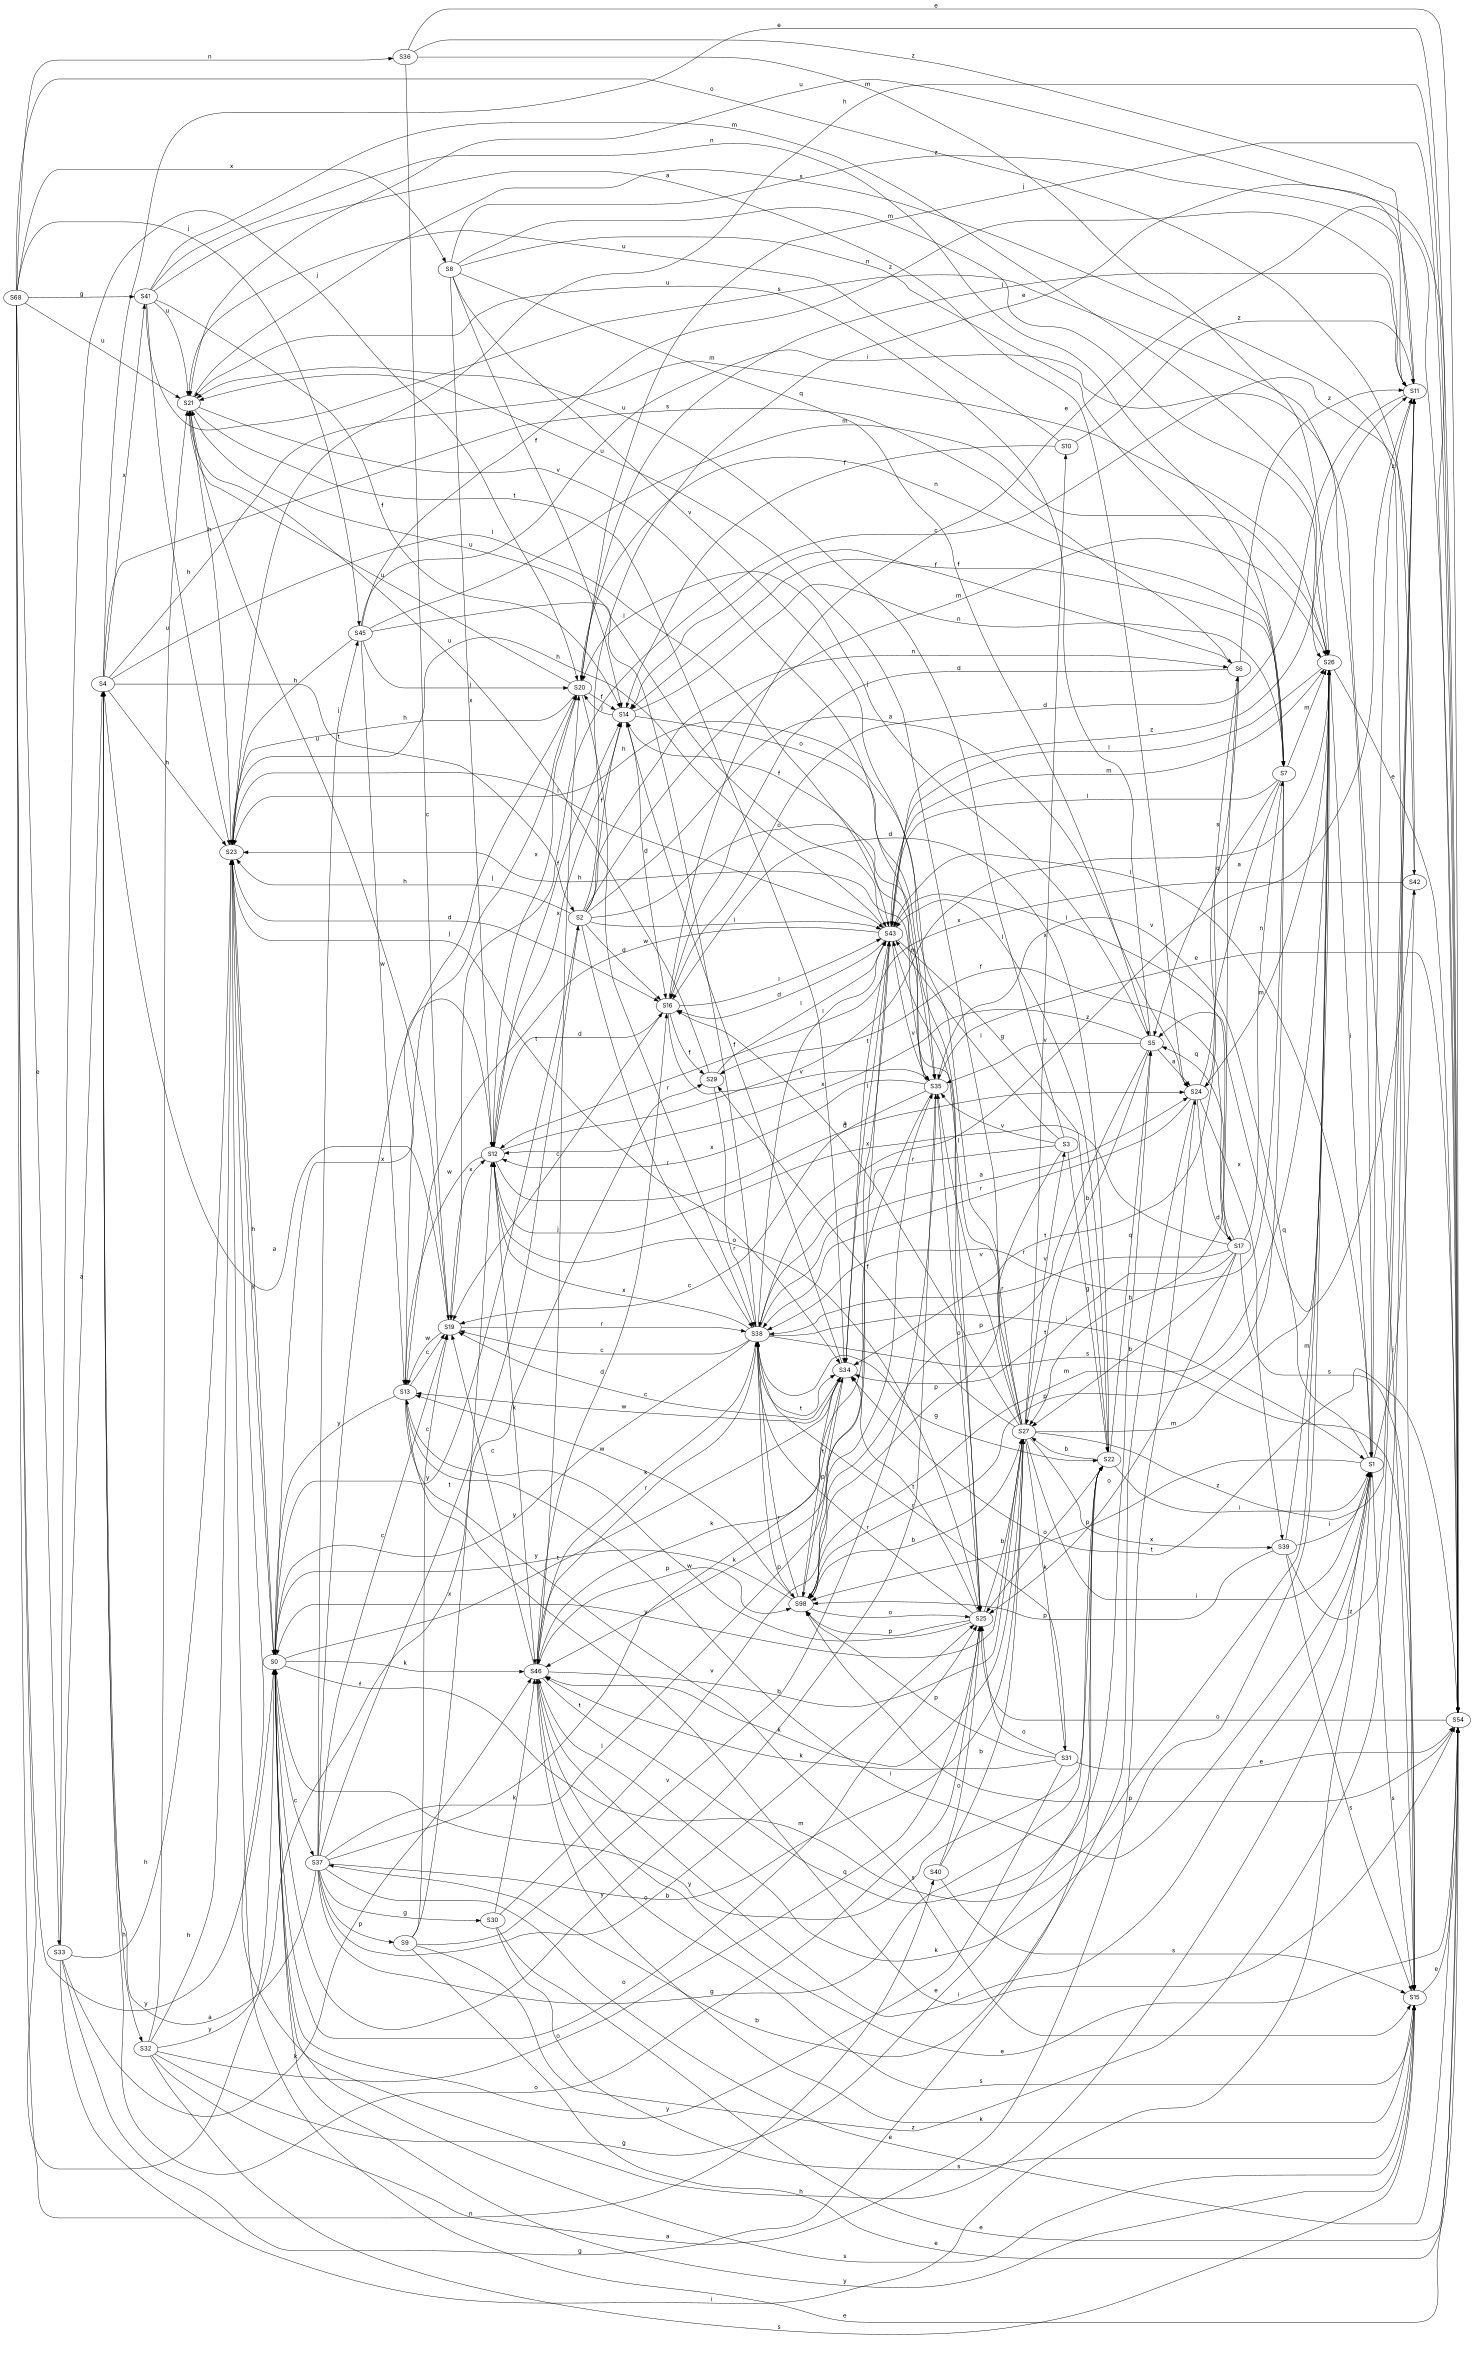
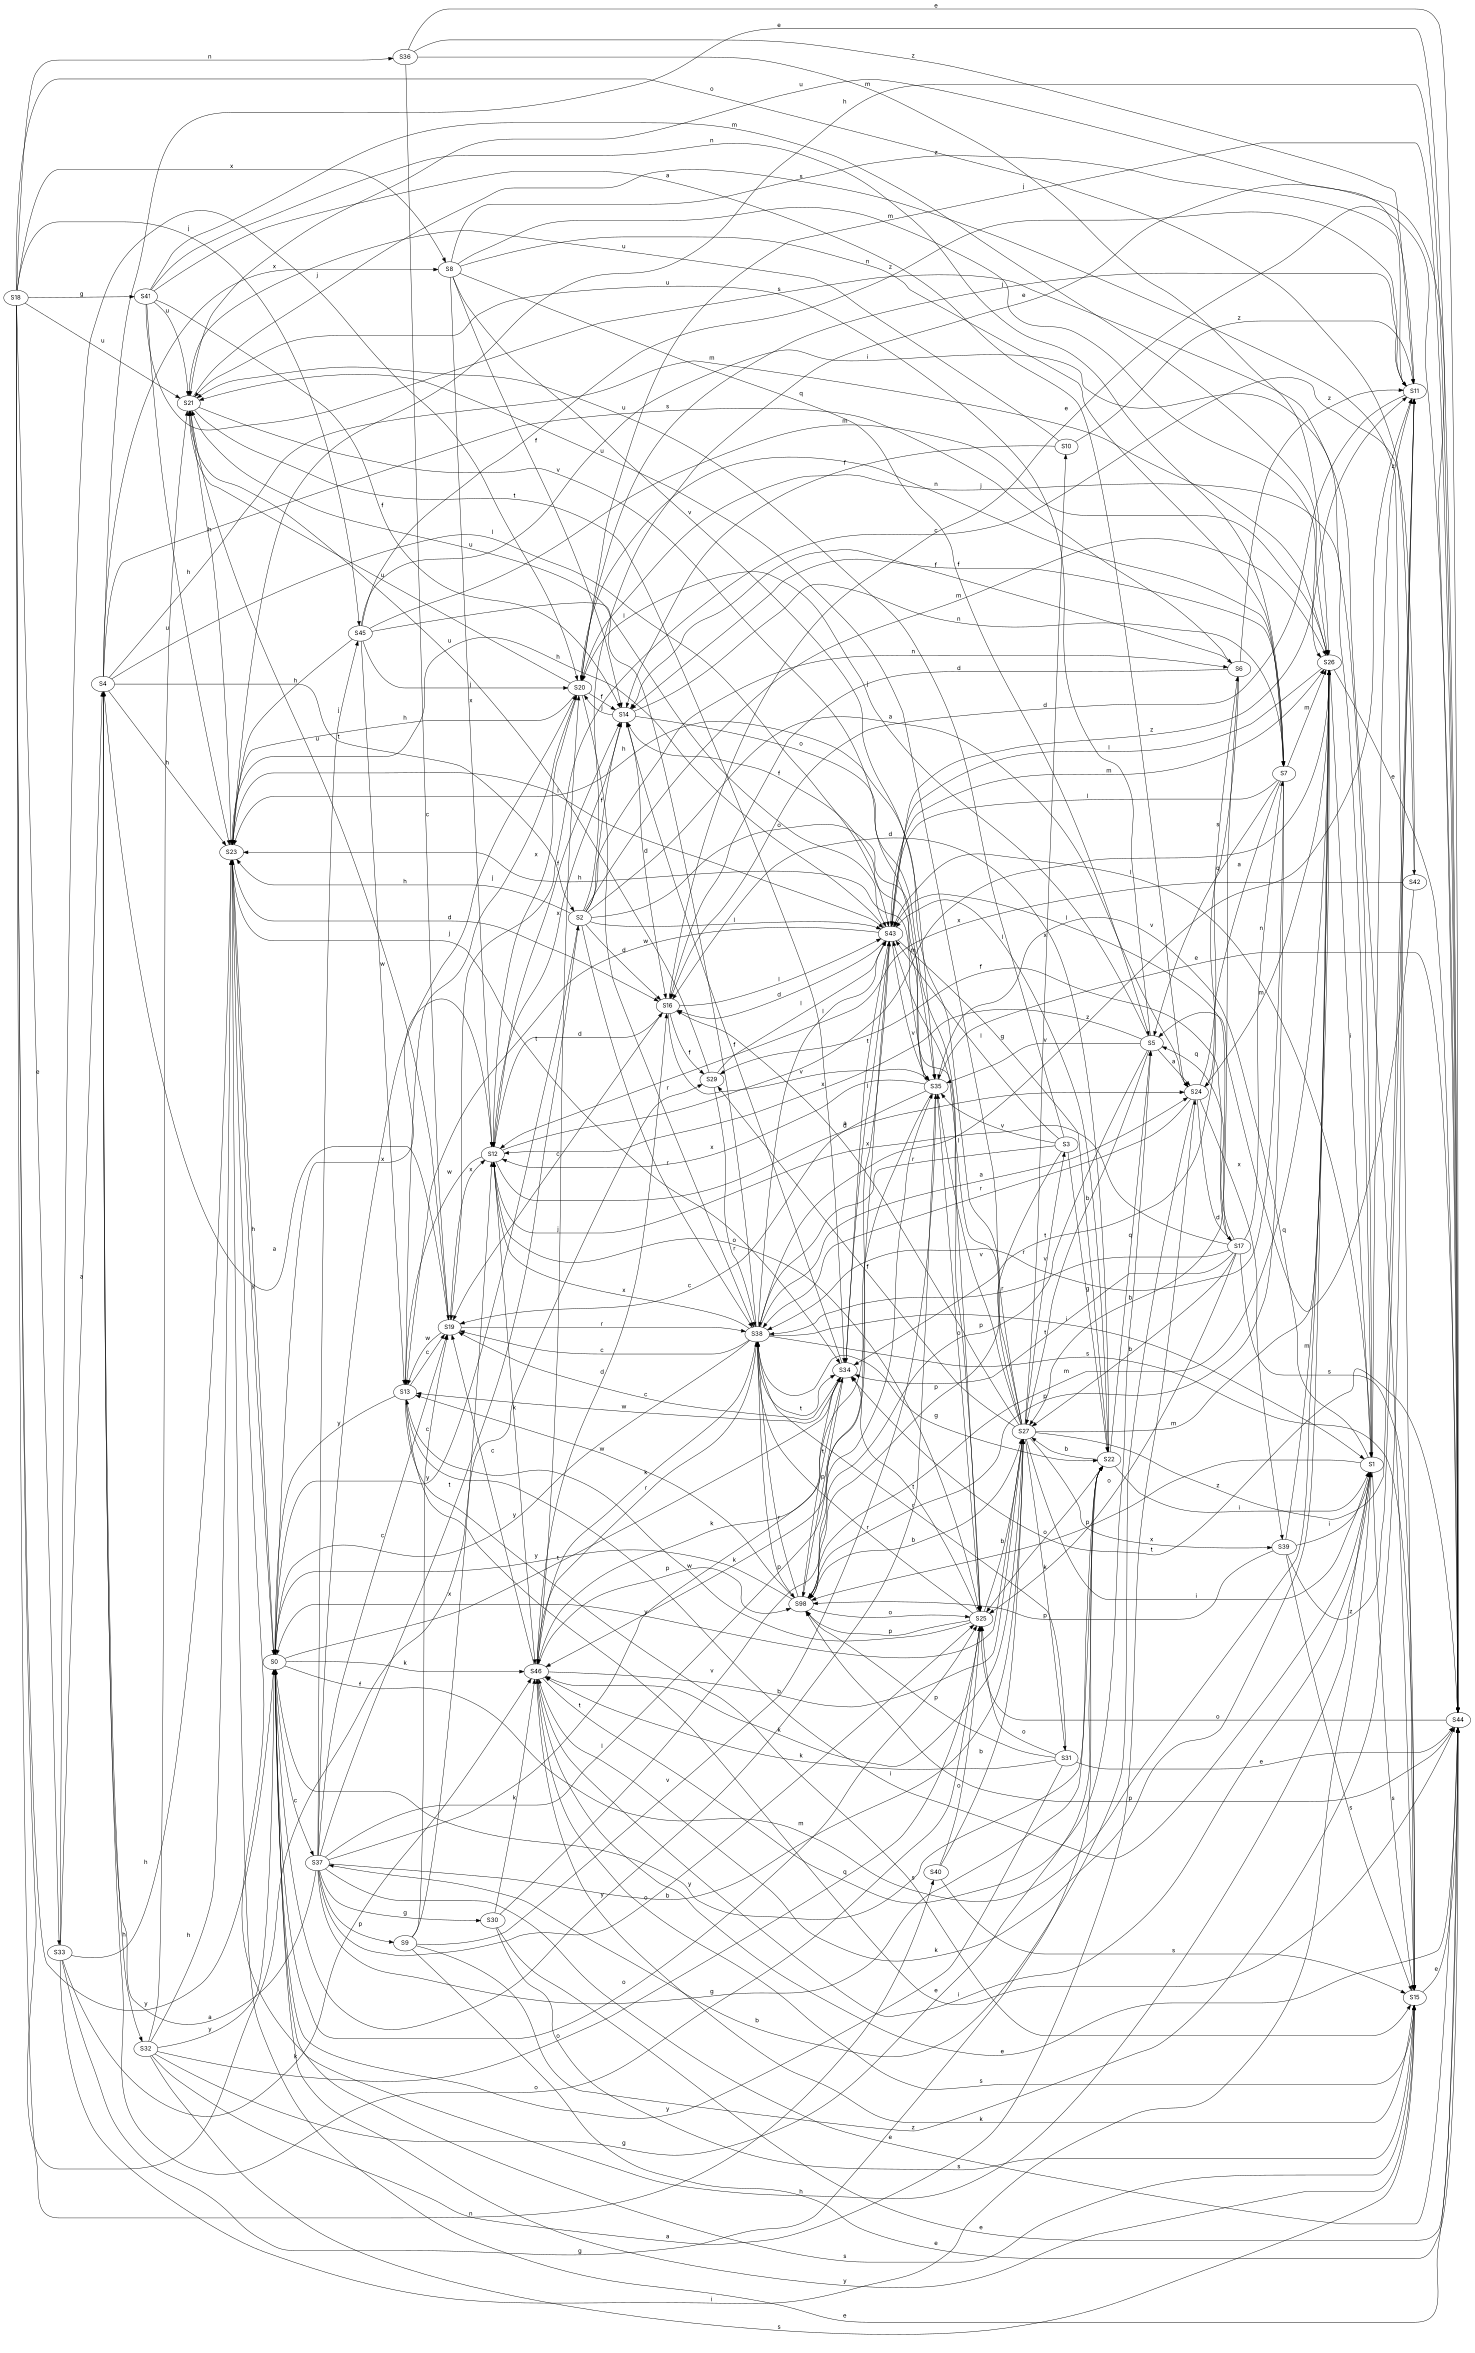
node "S68": label "S68" -> "S18"
edge "S4" -> "S41": now "S4" -> "S8"
edge "S1" -> "S42": now "S1" -> "S20"
node "S54": label "S54" -> "S44"
